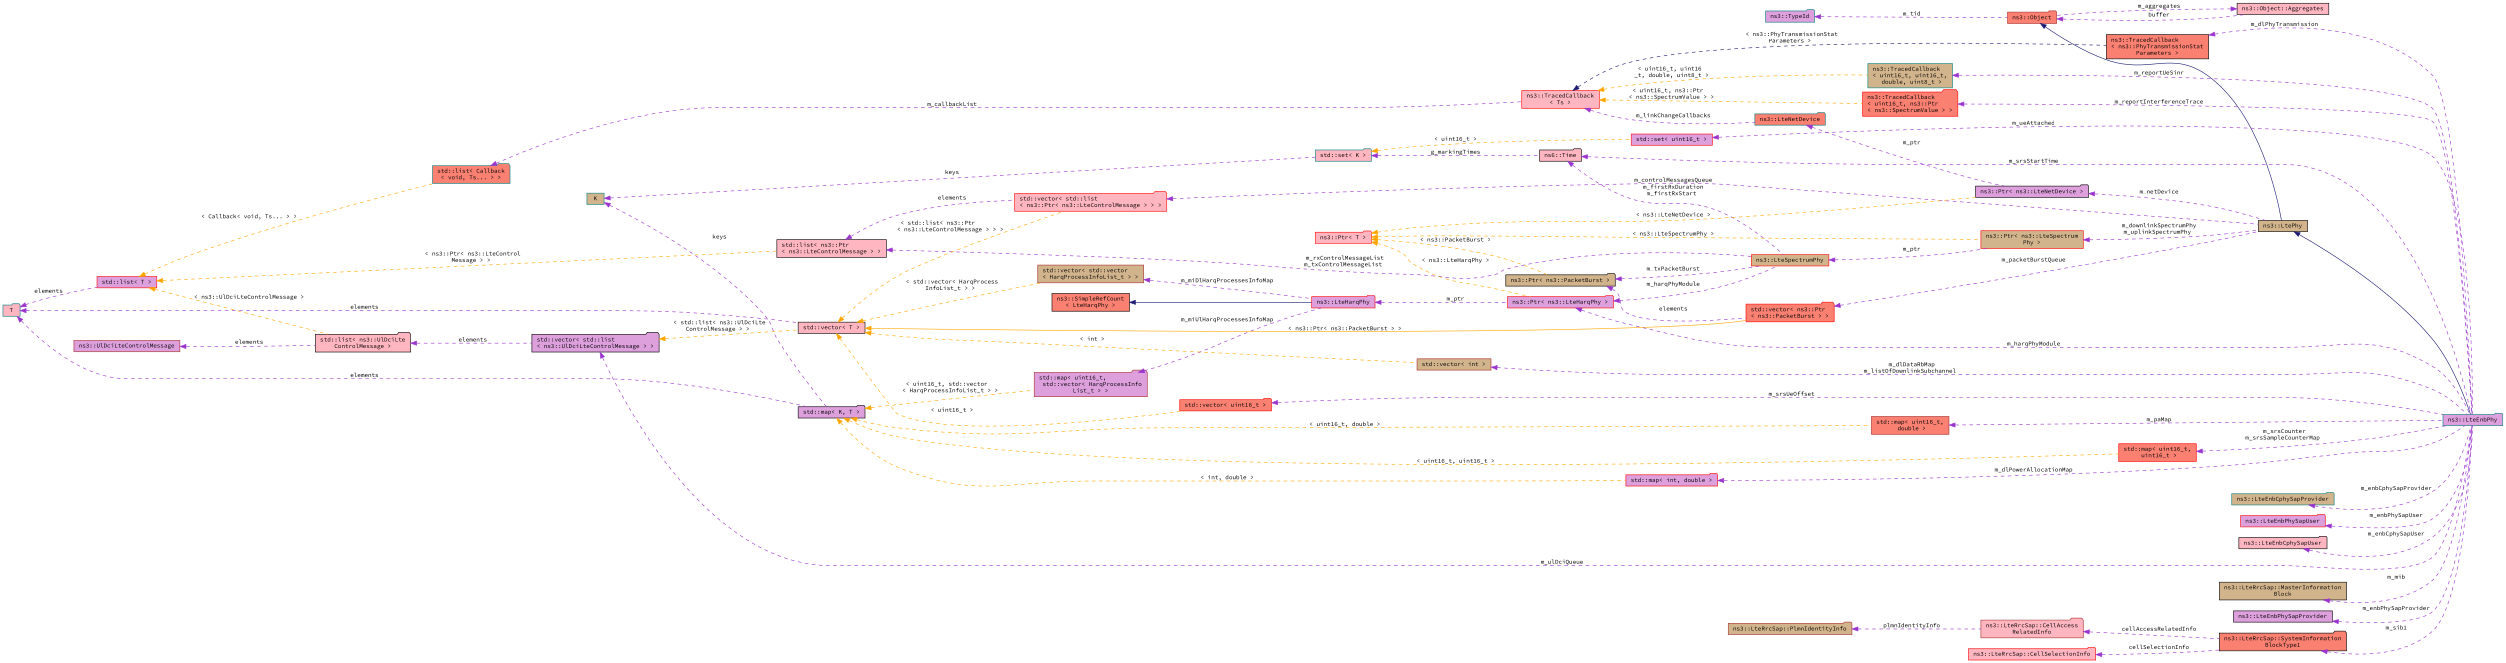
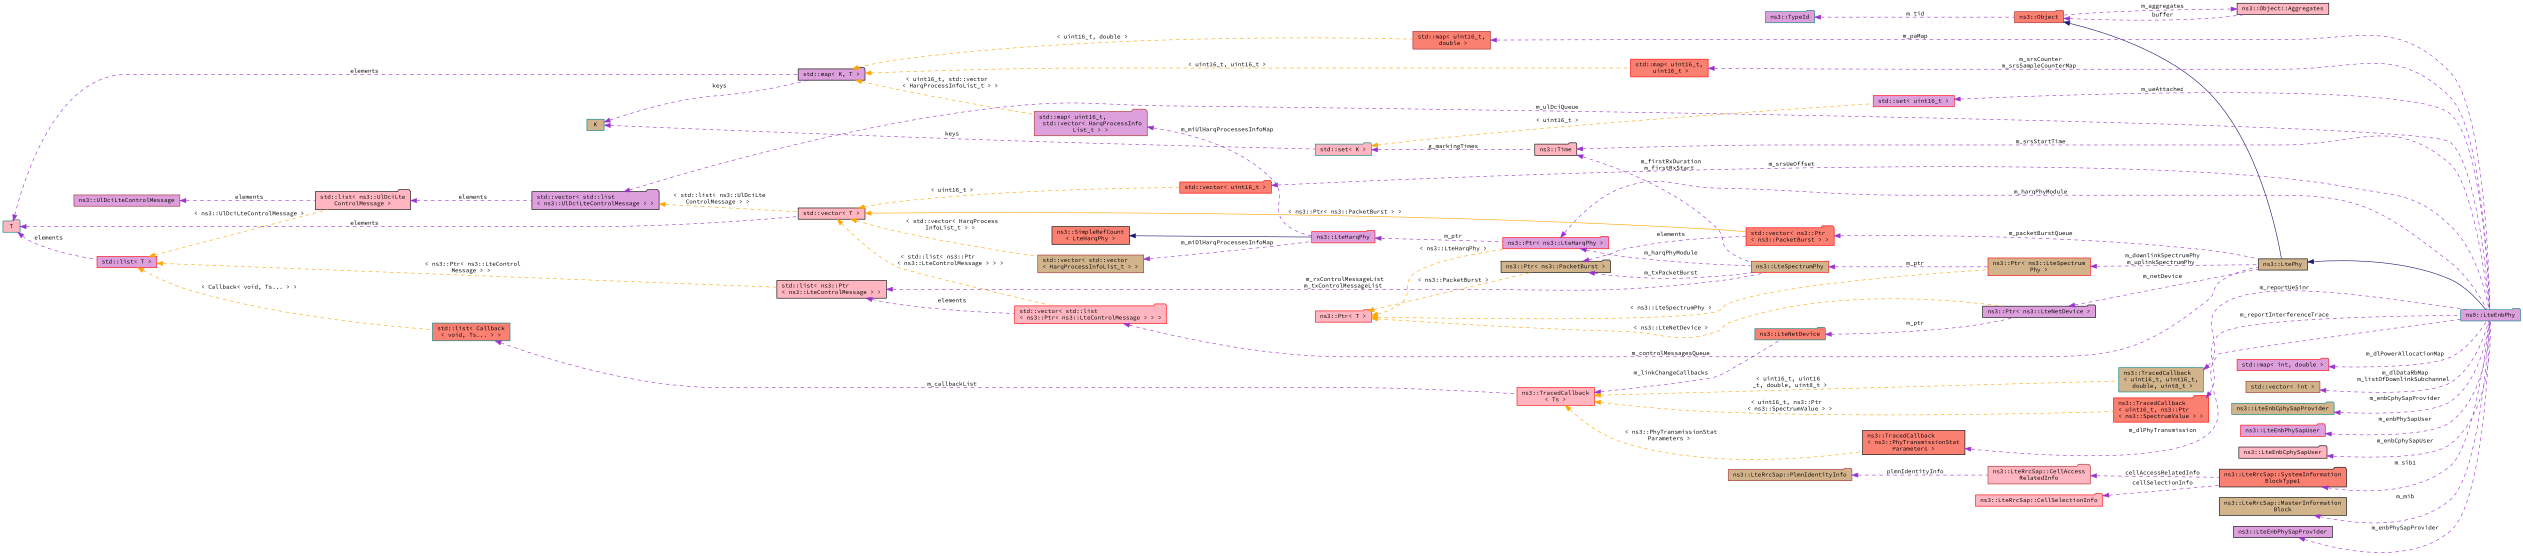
edge "ns3::TracedCallback < ns3::PhyTransmissionStat Parameters >" -> "ns3::TracedCallback < Ts >": color midnightblue -> orange
node "ns6::Time": label "ns6::Time" -> "ns3::Time"
node "std::list< Callback < void, Ts... > >": shape folder -> box
edge "std::vector< int >" -> "std::vector< T >": removed, label "< int >"
node "ns3::LteEnbPhy": label "ns3::LteEnbPhy" -> "ns0::LteEnbPhy"
edge "std::map< int, double >" -> "std::map< K, T >": removed, label "< int, double >"
